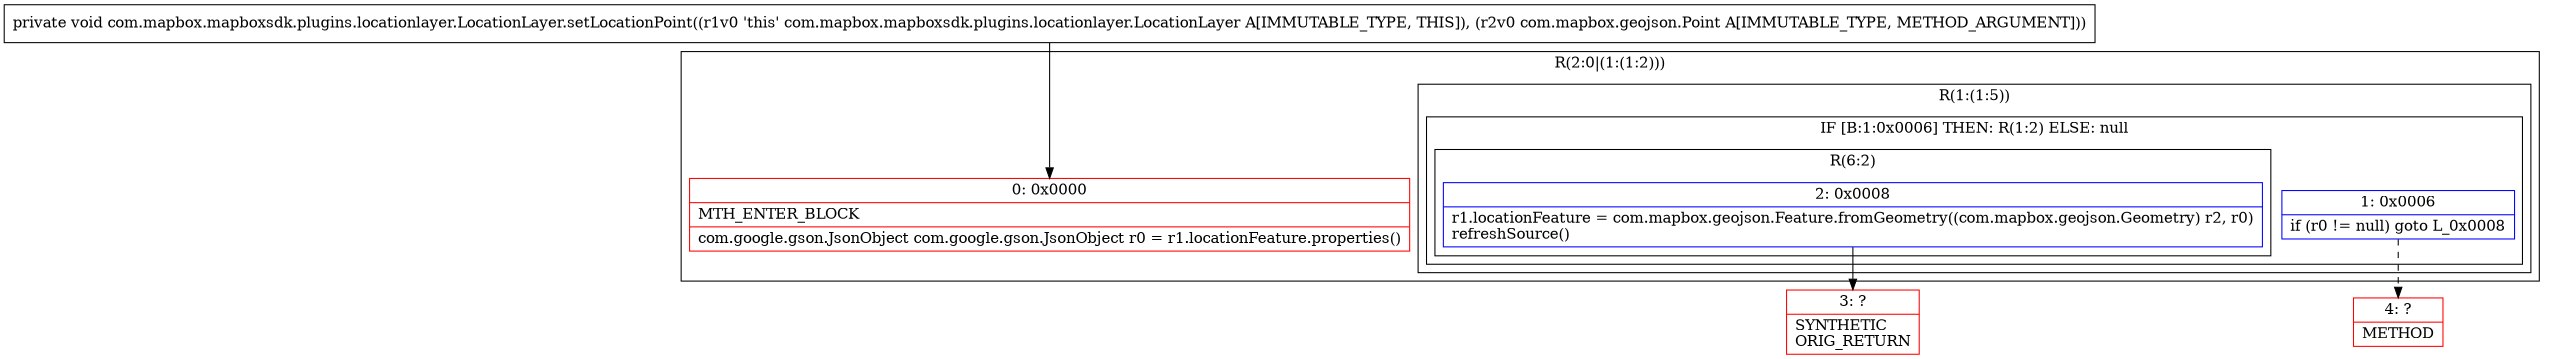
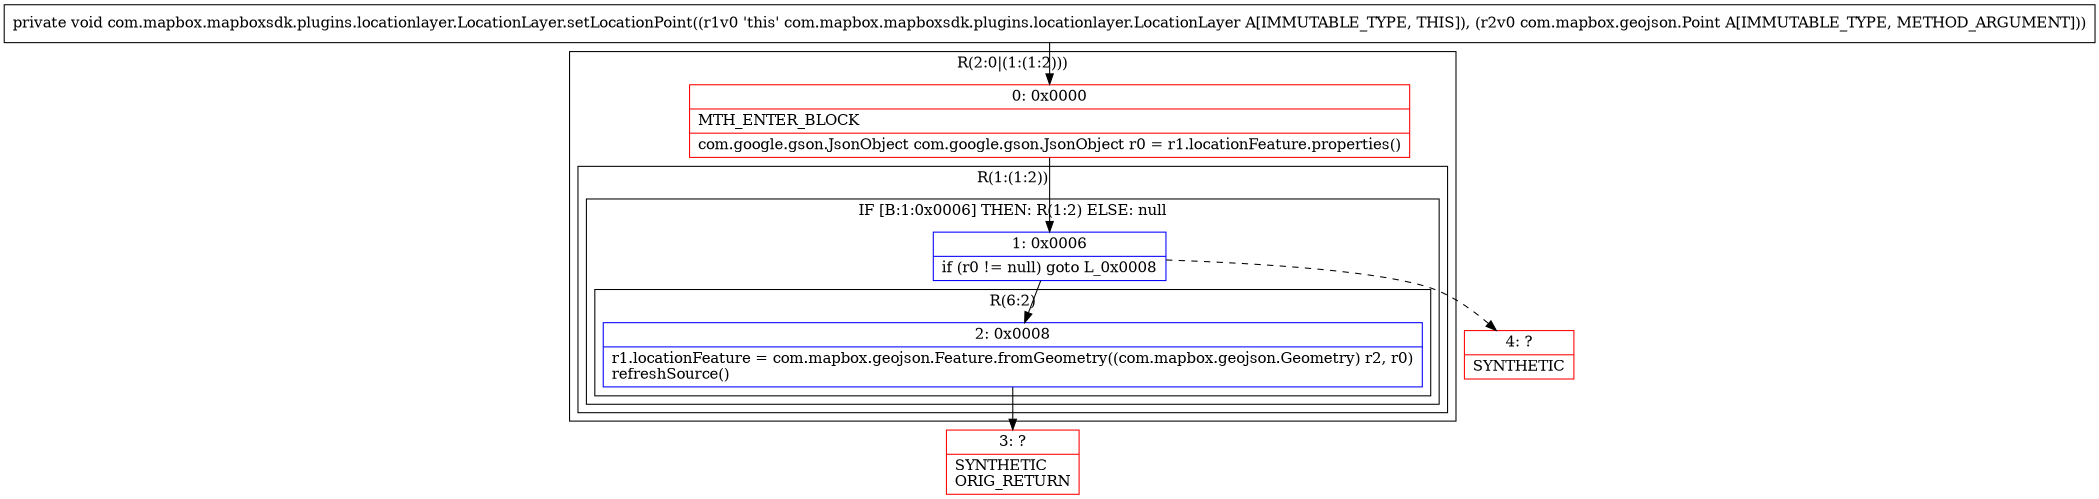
cluster "R(1:(1:5))": label "R(1:(1:5))" -> "R(1:(1:2))"
edge "0: 0x0000" -> "1: 0x0006": added
edge "1: 0x0006" -> "2: 0x0008": added
node "4: ?": text "METHOD" -> "SYNTHETIC"
